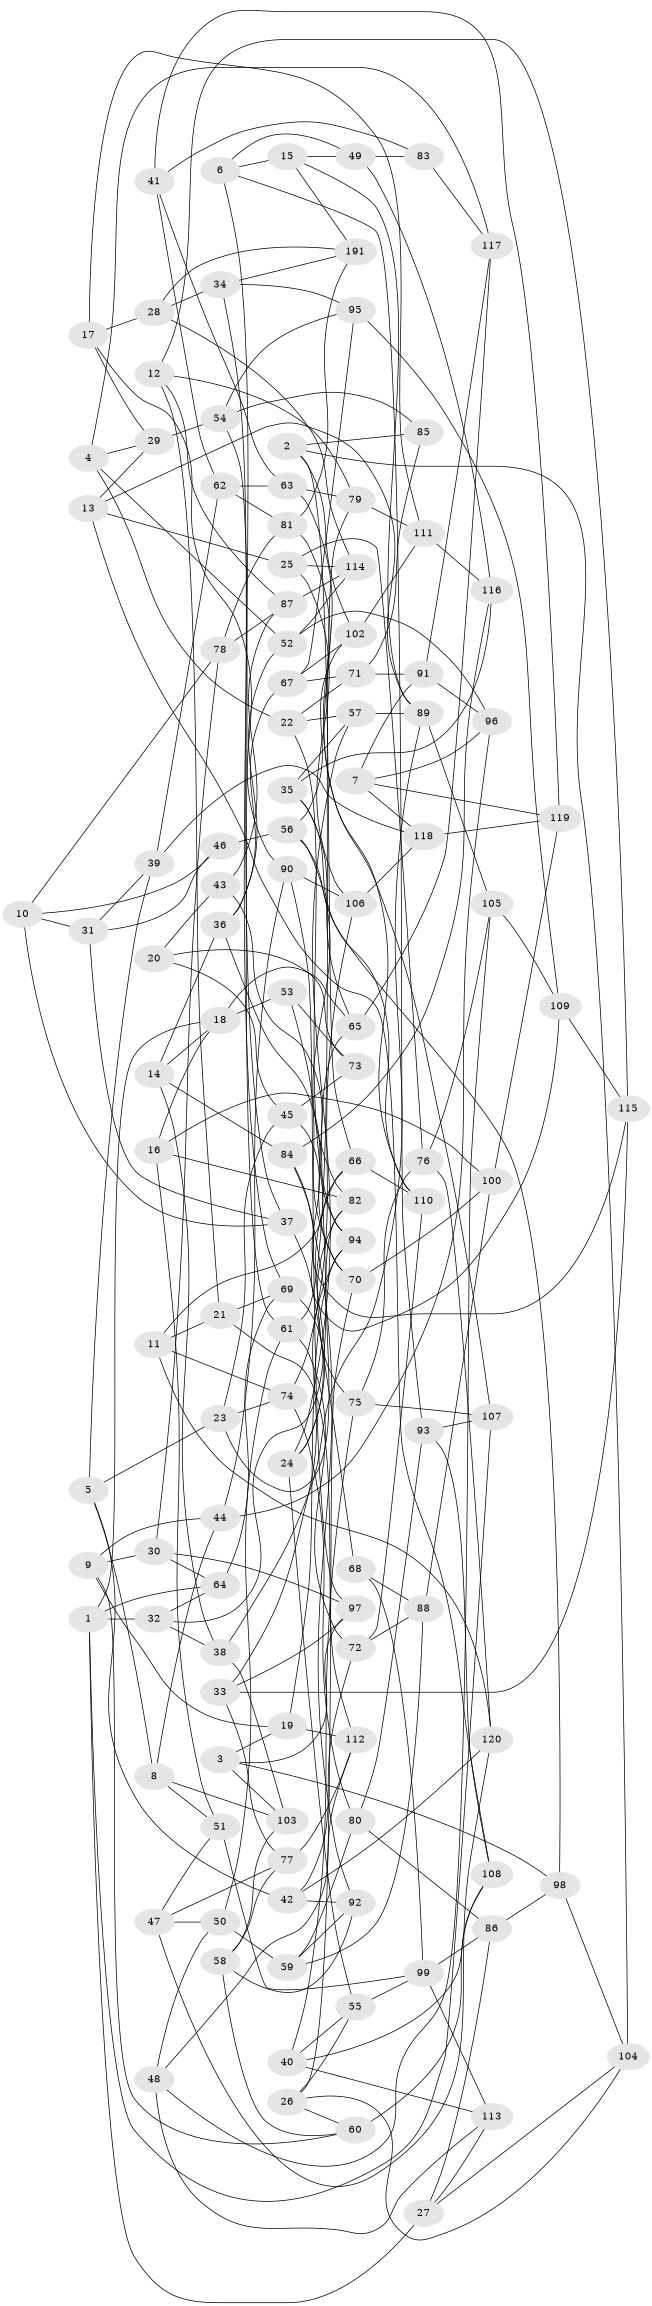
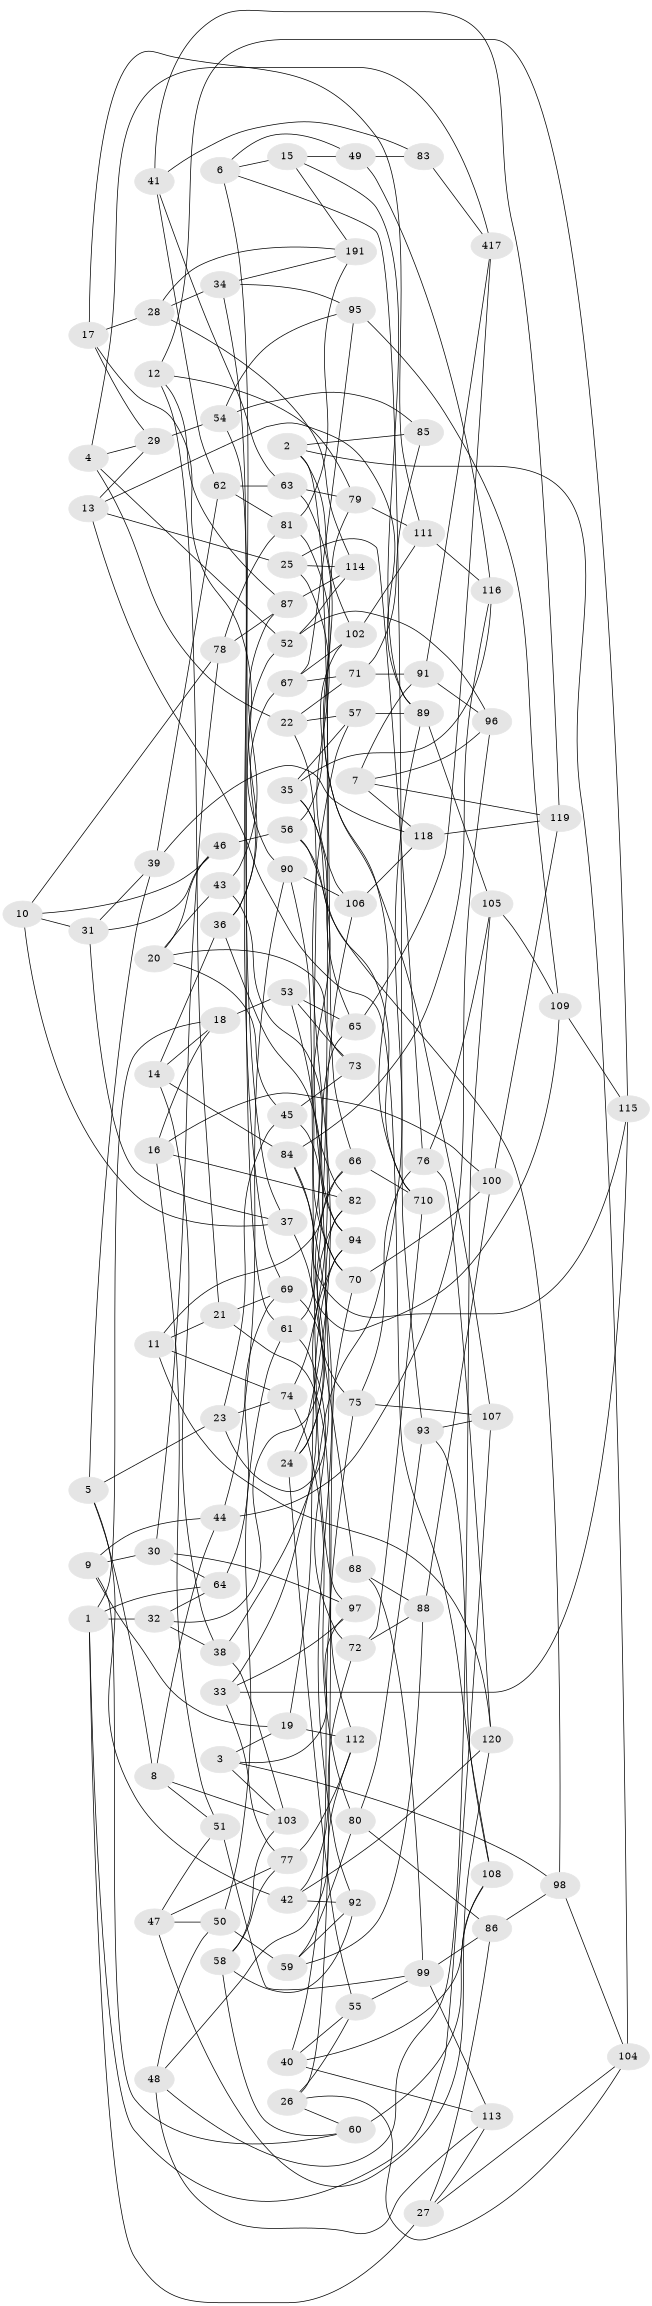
node "117": label "117" -> "417"
edge "46" -- "20": added
edge "18" -- "65": now "53" -- "65"
node "110": label "110" -> "710"
